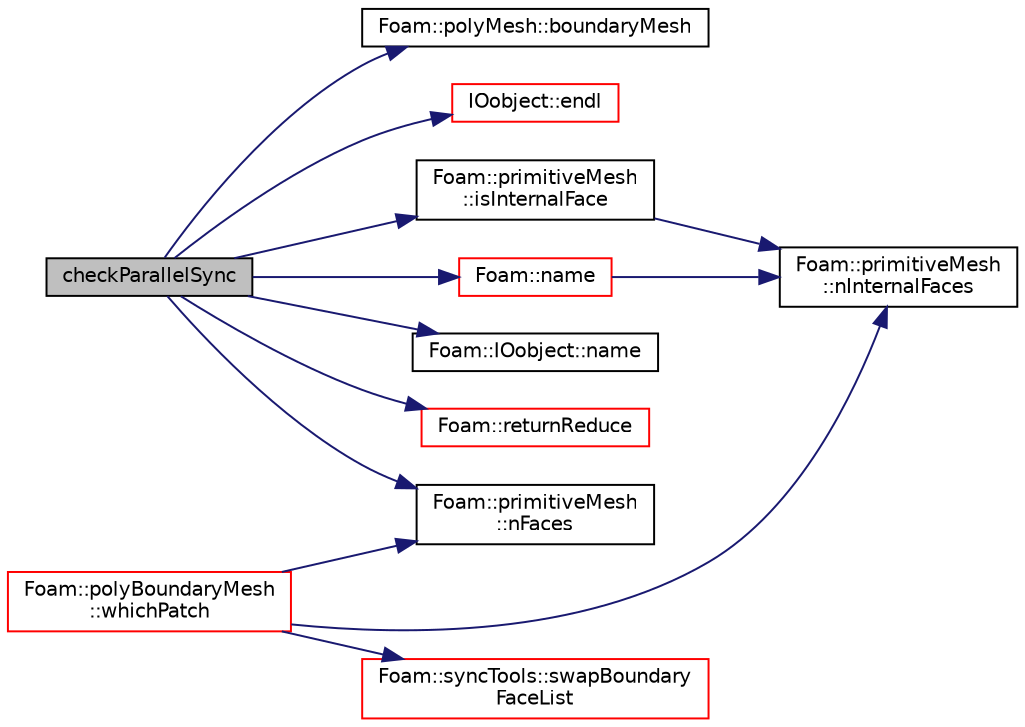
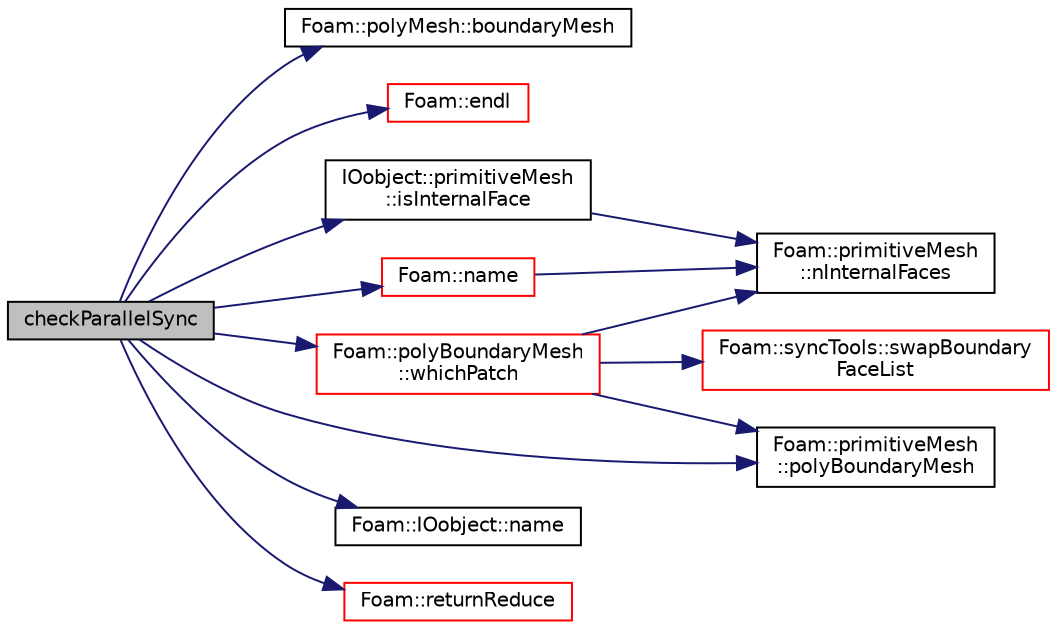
node "IOobject::endl": label "IOobject::endl" -> "Foam::endl"
node "Foam::primitiveMesh ::isInternalFace": label "Foam::primitiveMesh ::isInternalFace" -> "IOobject::primitiveMesh ::isInternalFace"
edge "checkParallelSync" -> "Foam::polyBoundaryMesh ::whichPatch": added
node "Foam::primitiveMesh ::nFaces": label "Foam::primitiveMesh ::nFaces" -> "Foam::primitiveMesh ::polyBoundaryMesh"
